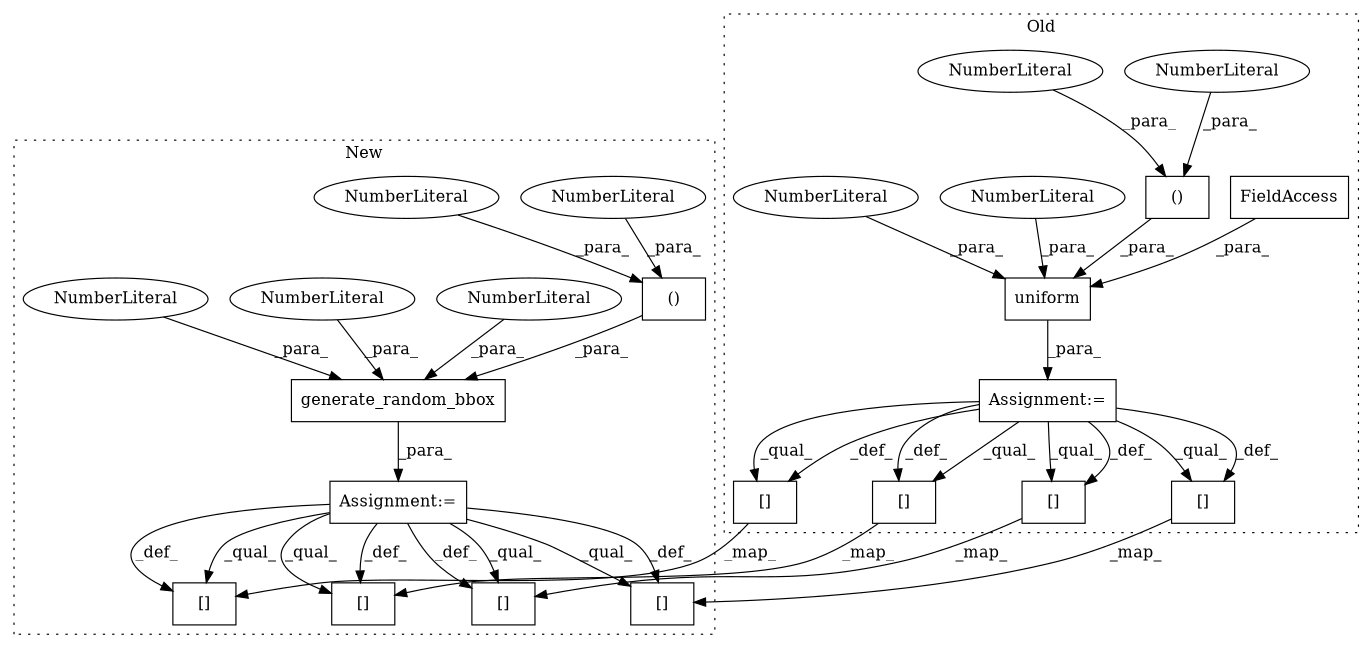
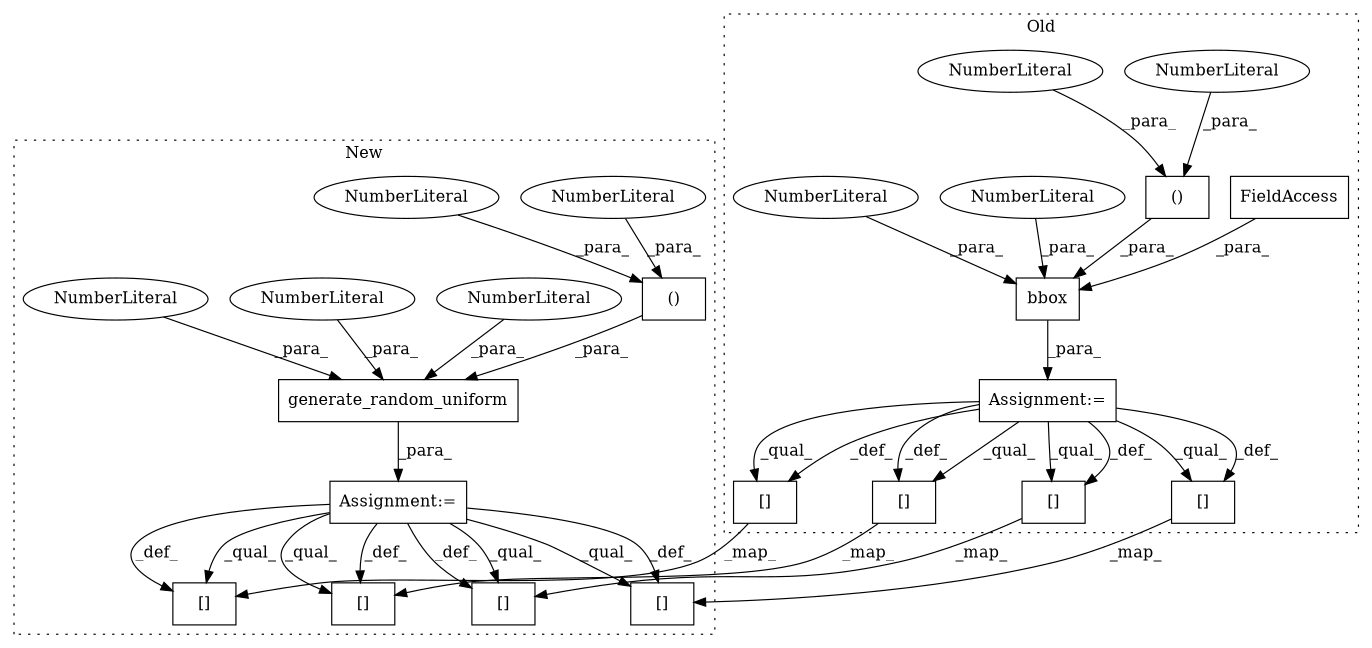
node "uniform": label "uniform" -> "bbox"
node "generate_random_bbox": label "generate_random_bbox" -> "generate_random_uniform"
